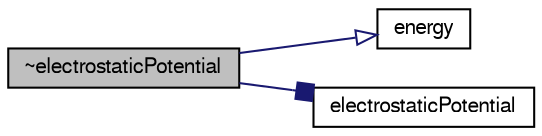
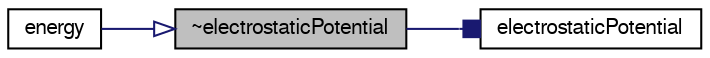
edge "~electrostaticPotential" -> "energy": reversed
